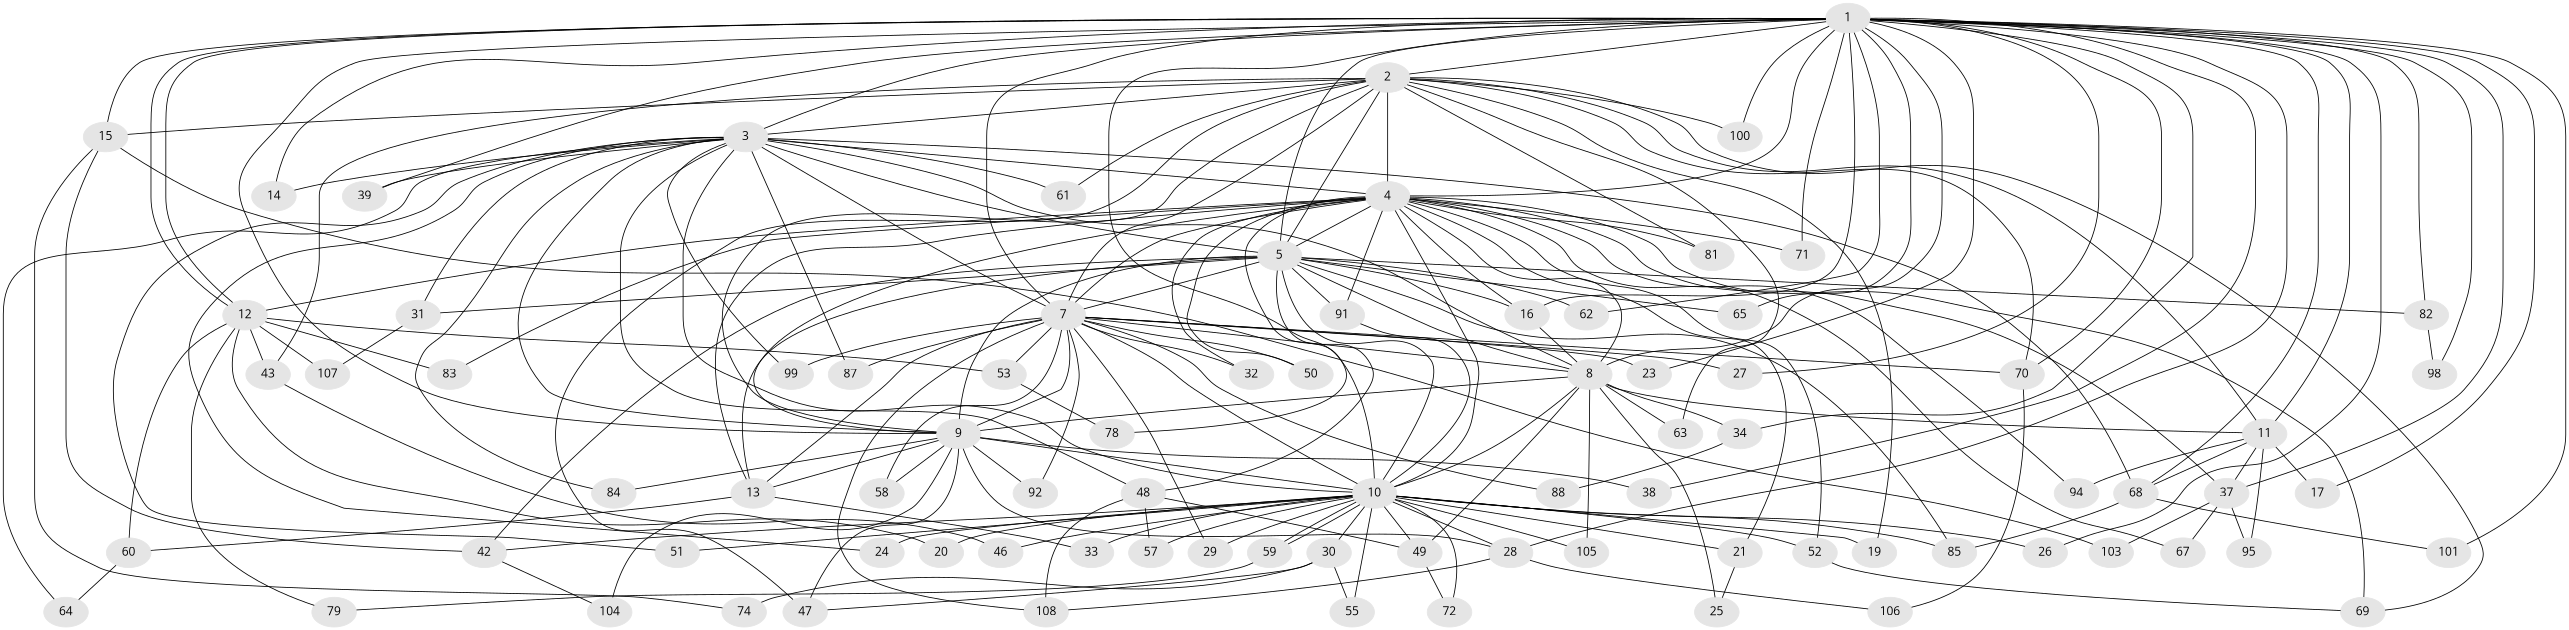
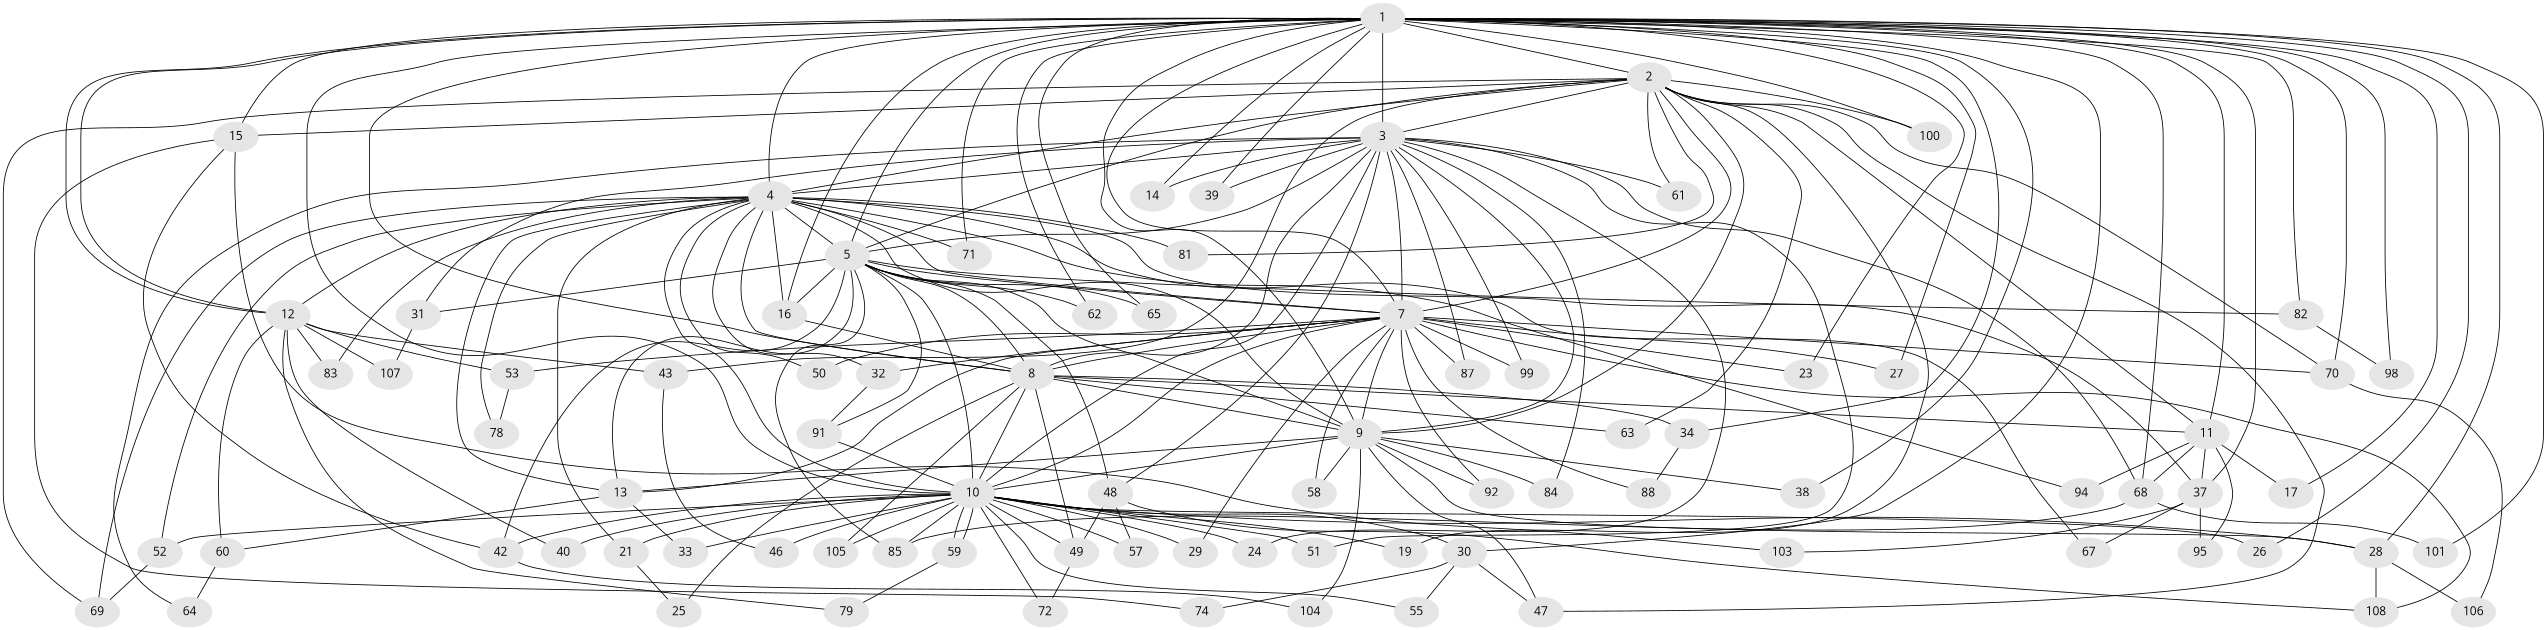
edge "1" -- "30": added
edge "4" -- "91": now "32" -- "91"
node "20": label "20" -> "40"
